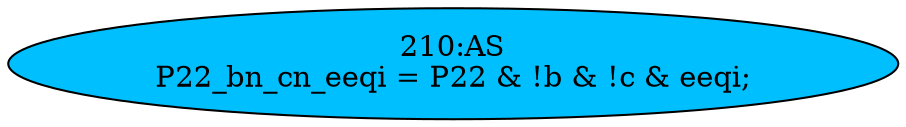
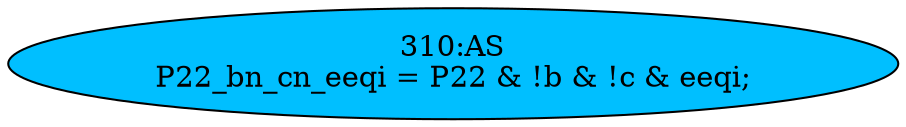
node "210:AS P22_bn_cn_eeqi = P22 & !b & !c & eeqi;": label "210:AS P22_bn_cn_eeqi = P22 & !b & !c & eeqi;" -> "310:AS P22_bn_cn_eeqi = P22 & !b & !c & eeqi;"
